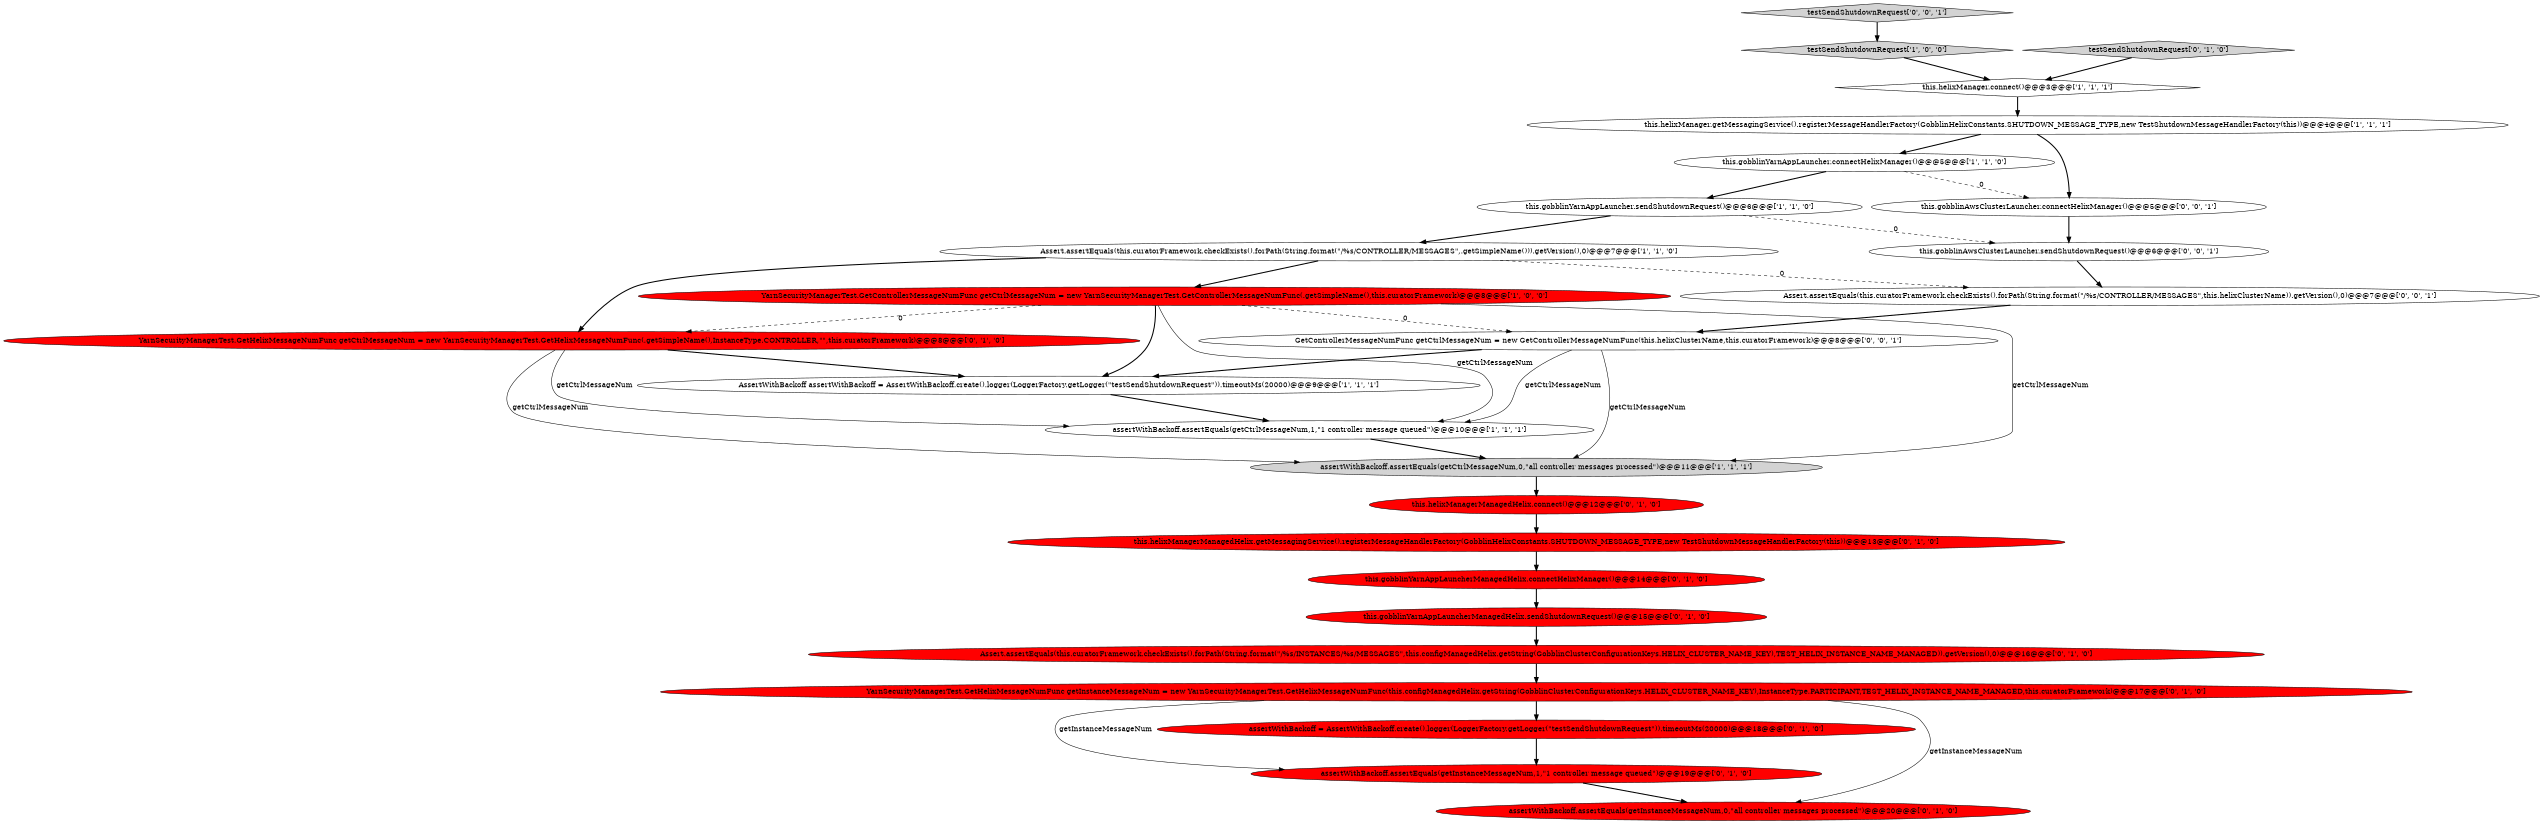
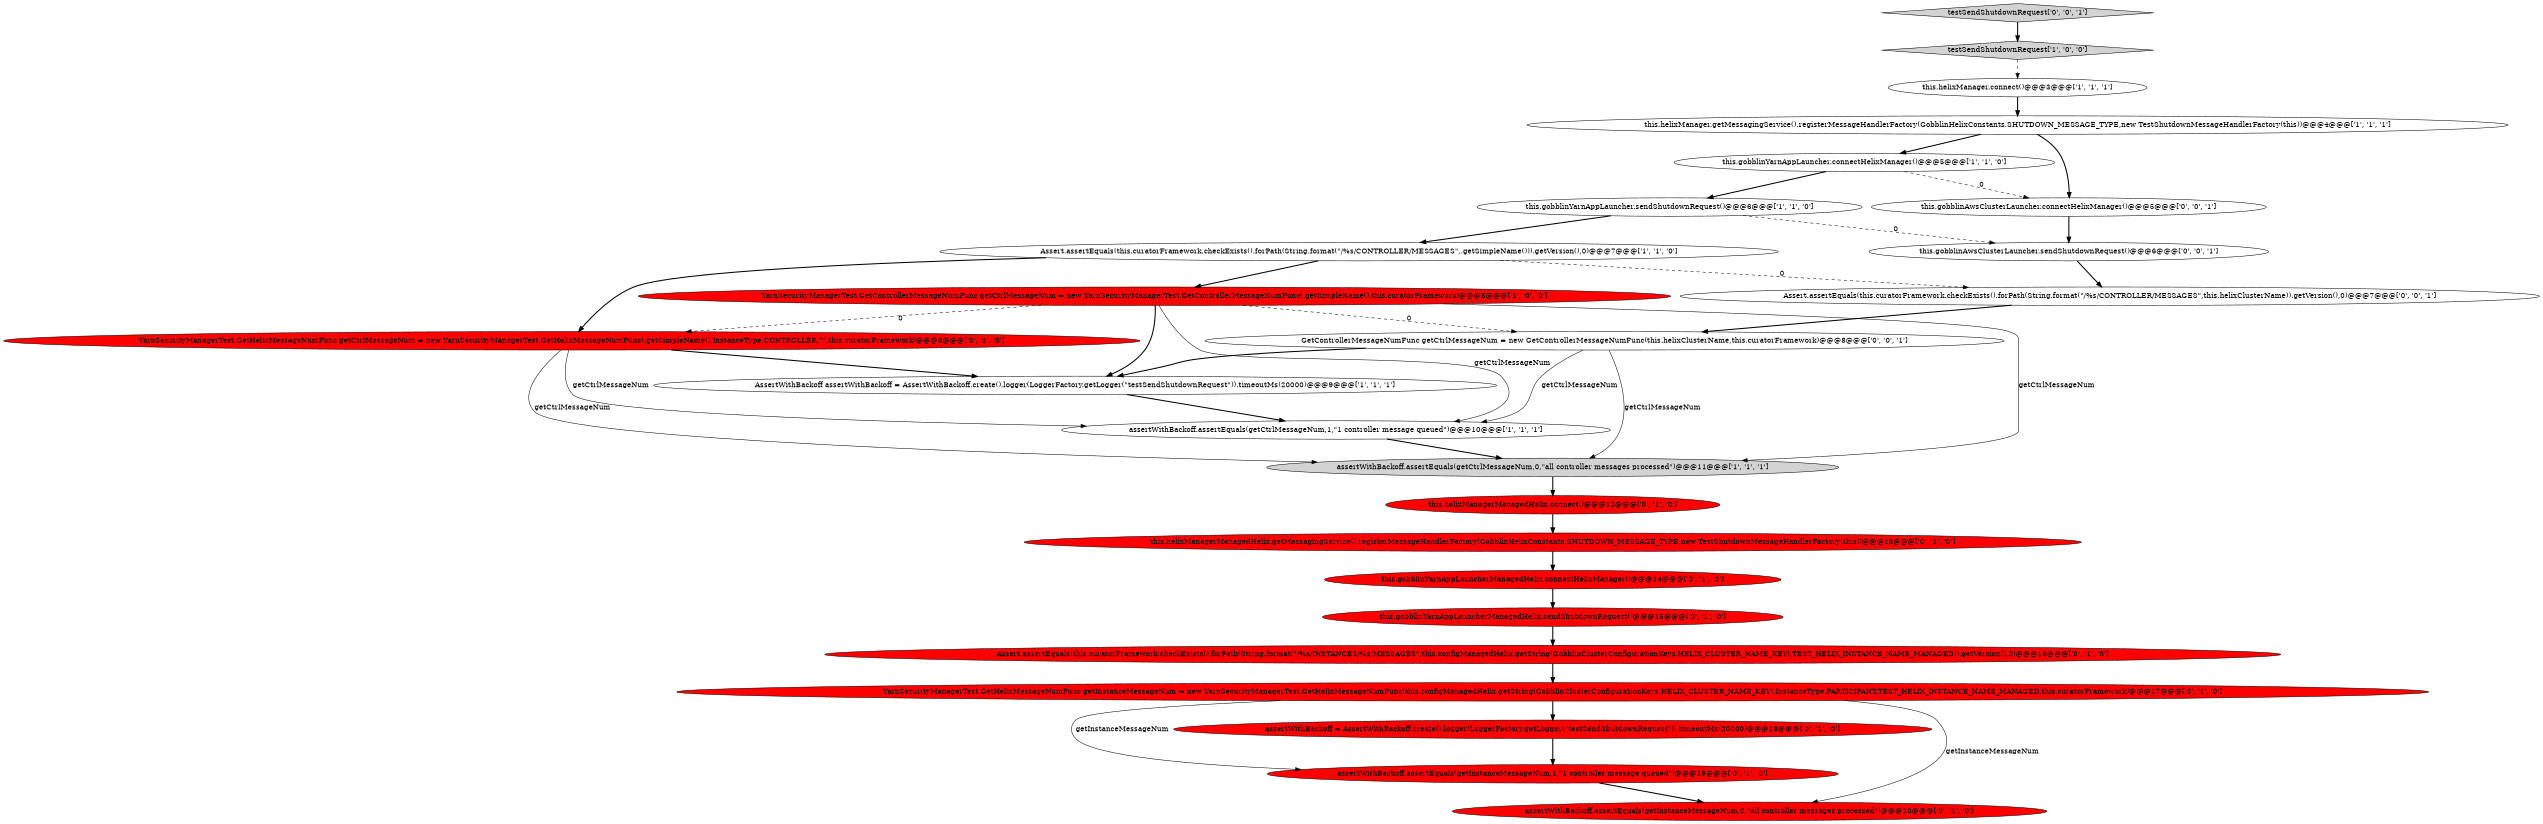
node "testSendShutdownRequest['0', '1', '0']": removed
edge "testSendShutdownRequest['1', '0', '0']" -> "this.helixManager.connect()@@@3@@@['1', '1', '1']": style bold -> dashed
node "this.helixManager.connect()@@@3@@@['1', '1', '1']": shape diamond -> ellipse
